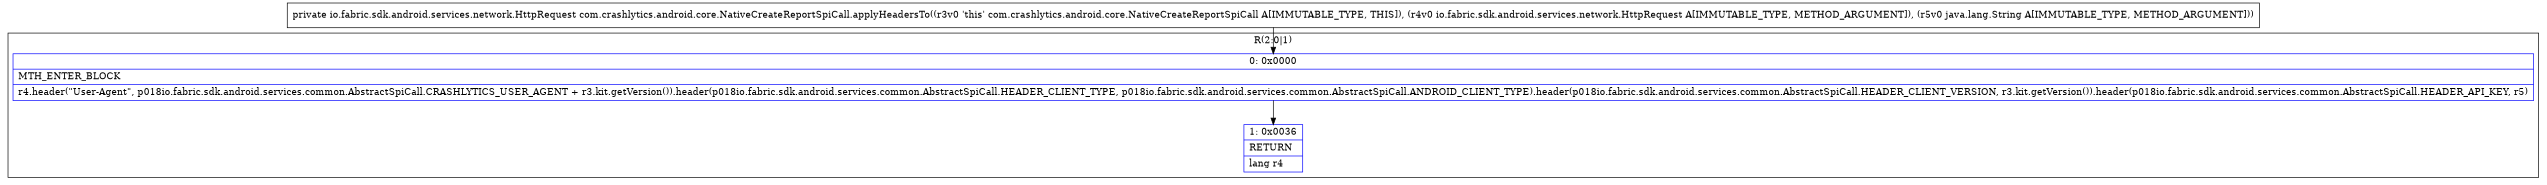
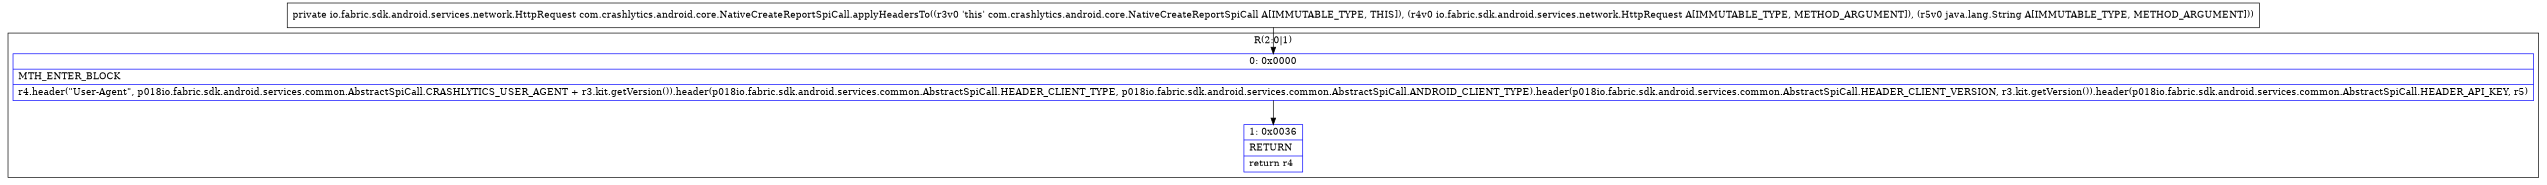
node "1: 0x0036": text "lang r4" -> "return r4"
